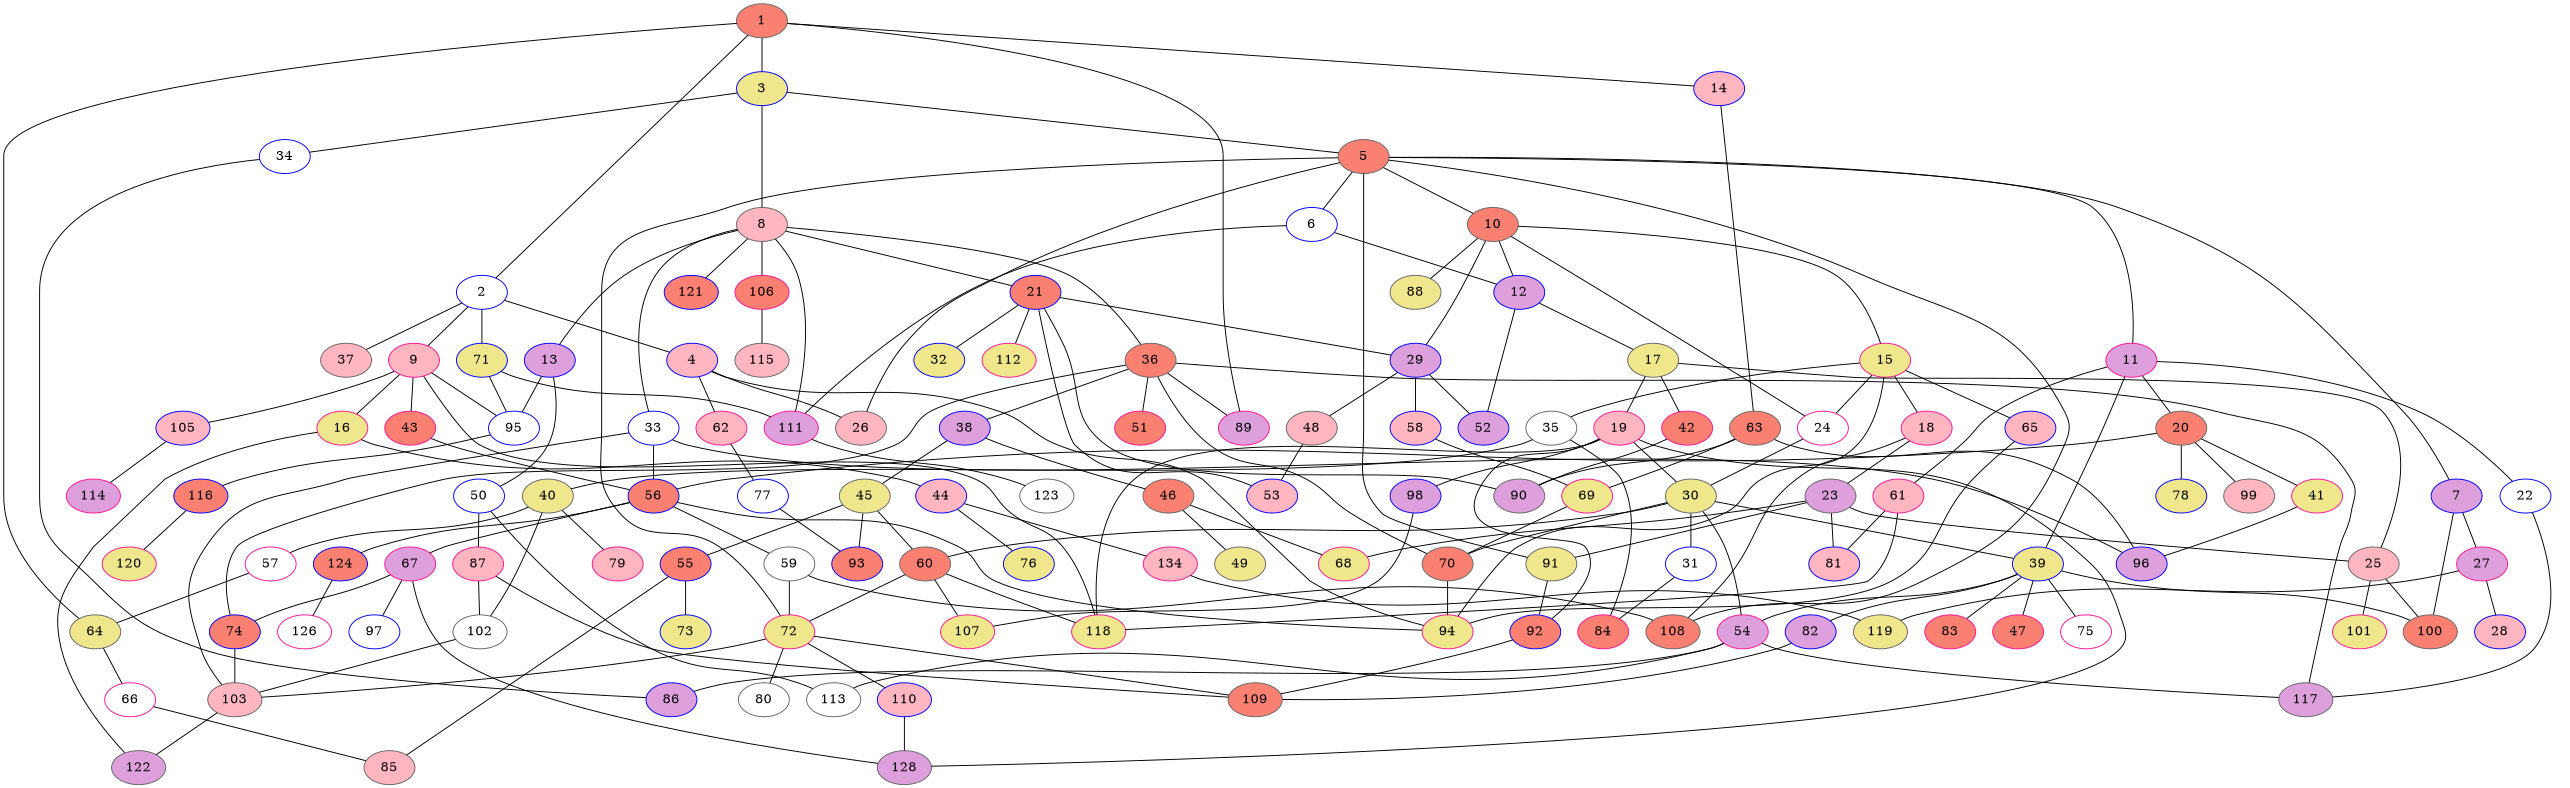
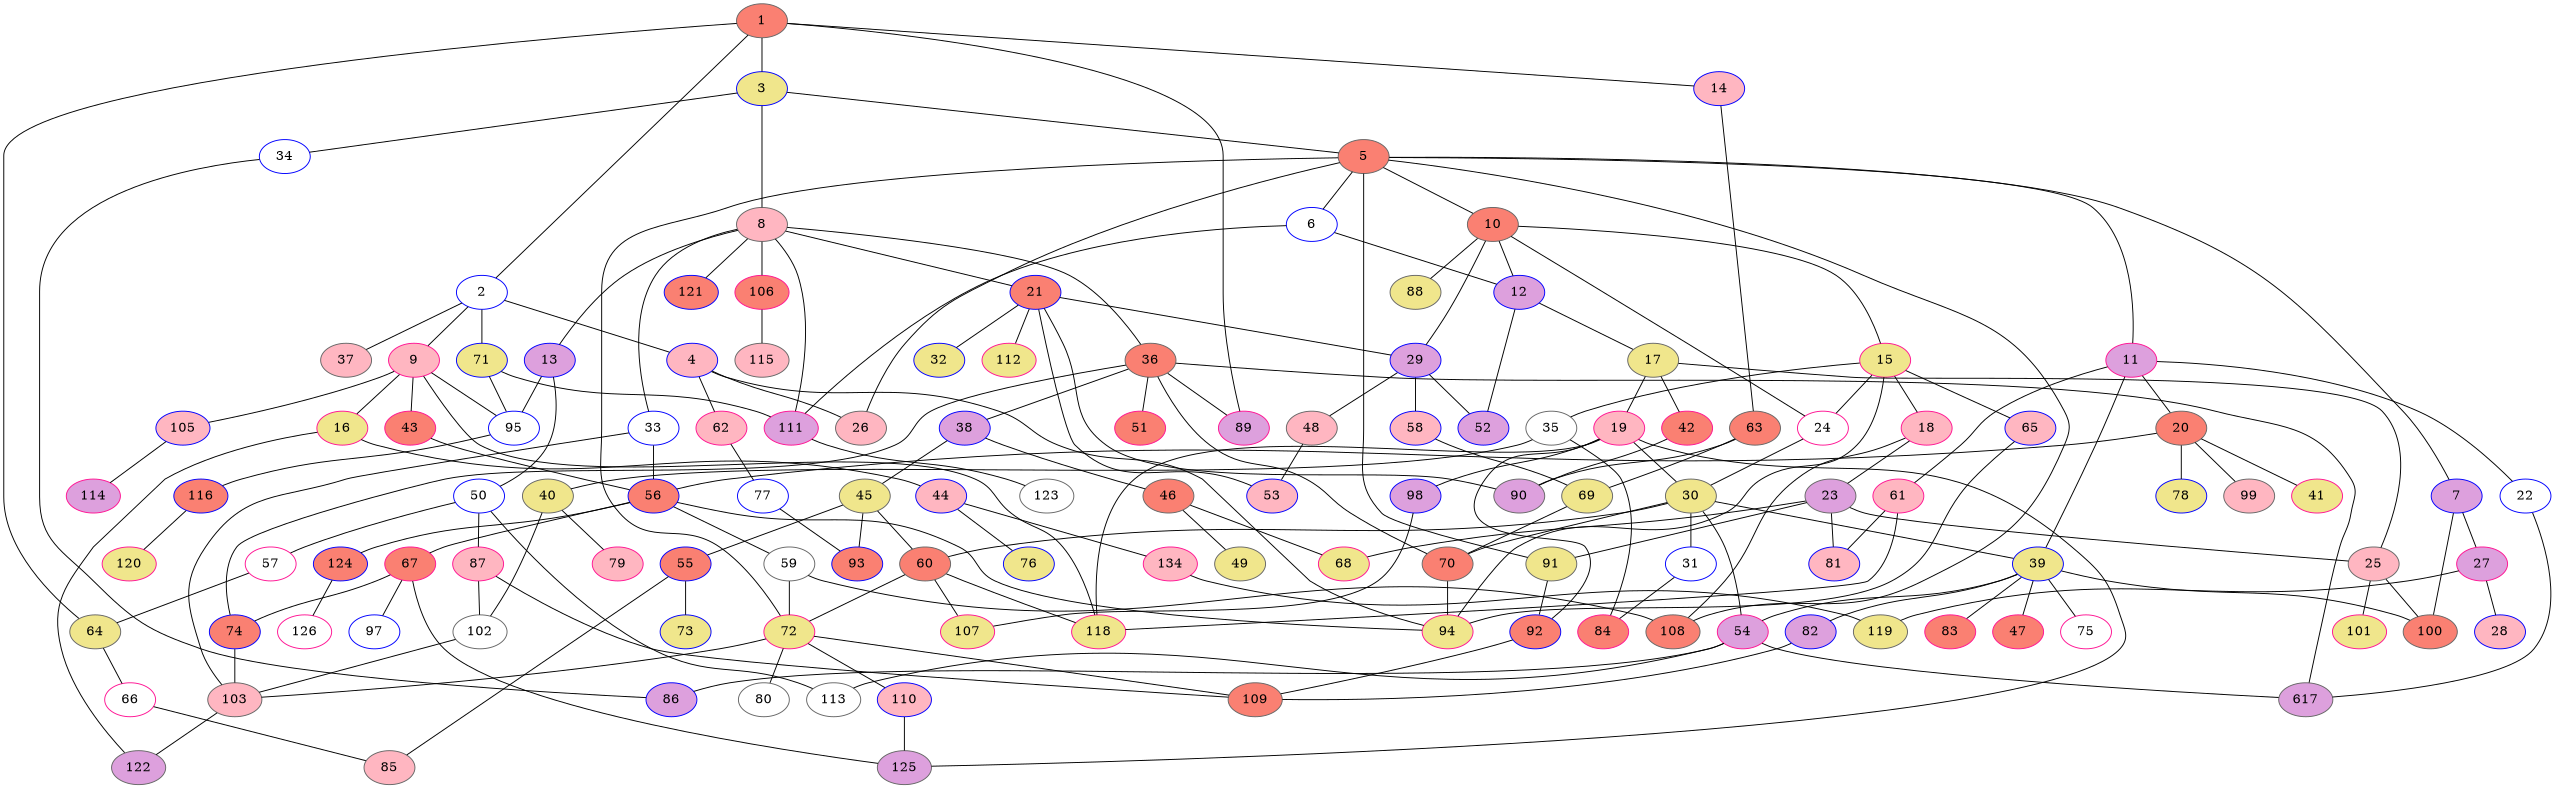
node "69": color deeppink -> gray40
edge "40" -- "57": now "50" -- "57"
node "67": fillcolor plum -> salmon
node "96": removed
node "117": label "117" -> "617"
node "128": label "128" -> "125"
